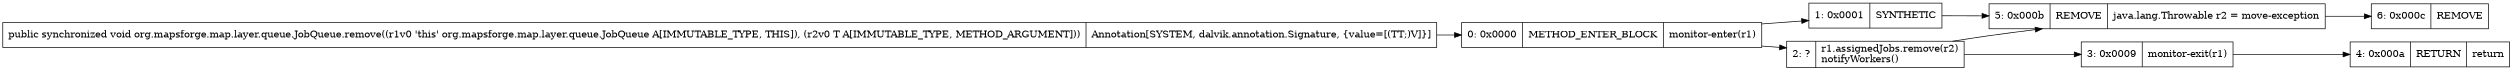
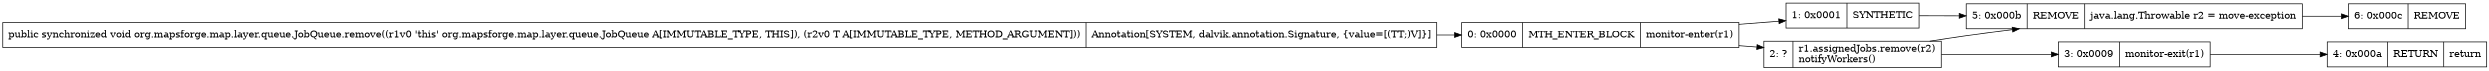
node "0: 0x0000": text "METHOD_ENTER_BLOCK" -> "MTH_ENTER_BLOCK"
